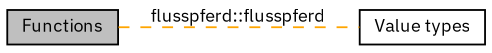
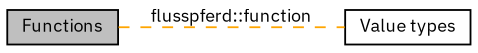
edge "Functions" -- "Value types": label "flusspferd::flusspferd" -> "flusspferd::function"
